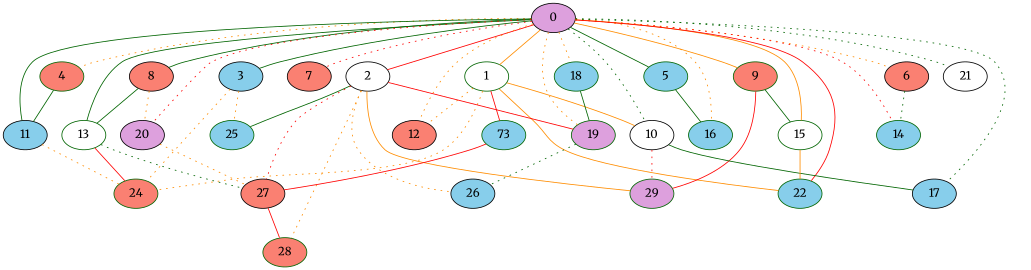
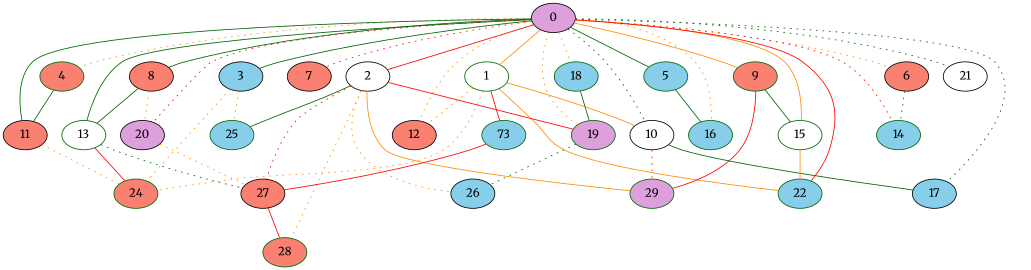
node "11": fillcolor skyblue -> salmon
